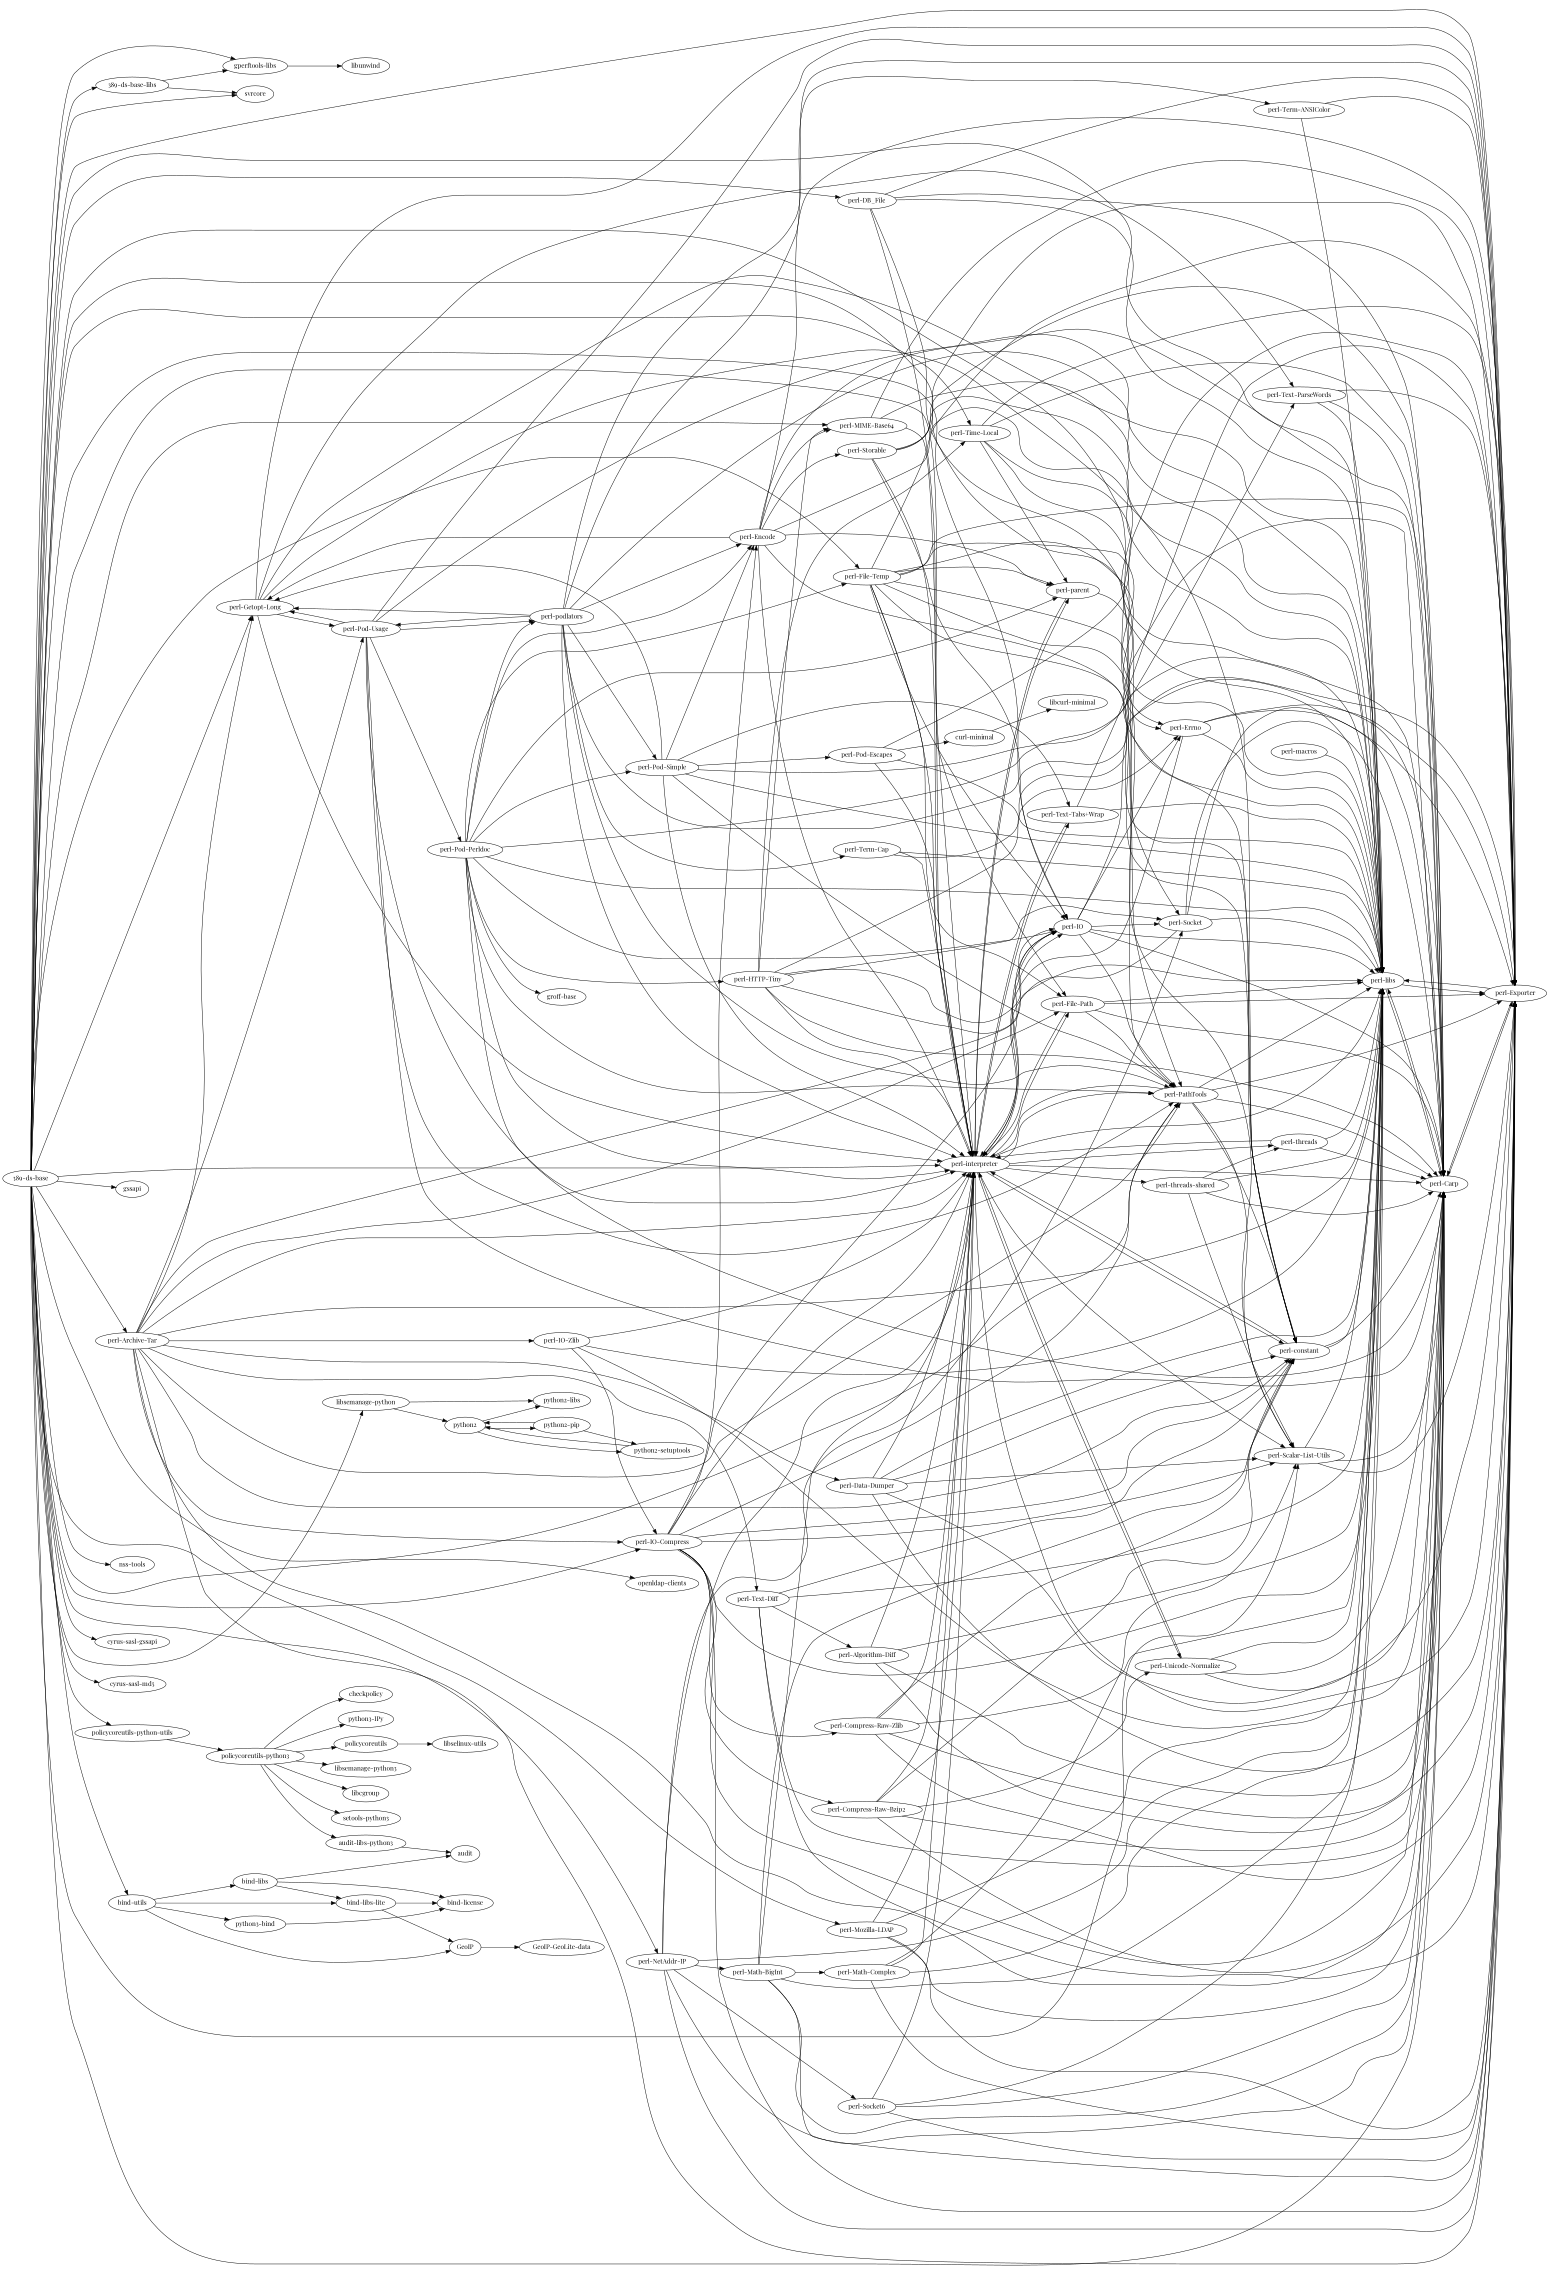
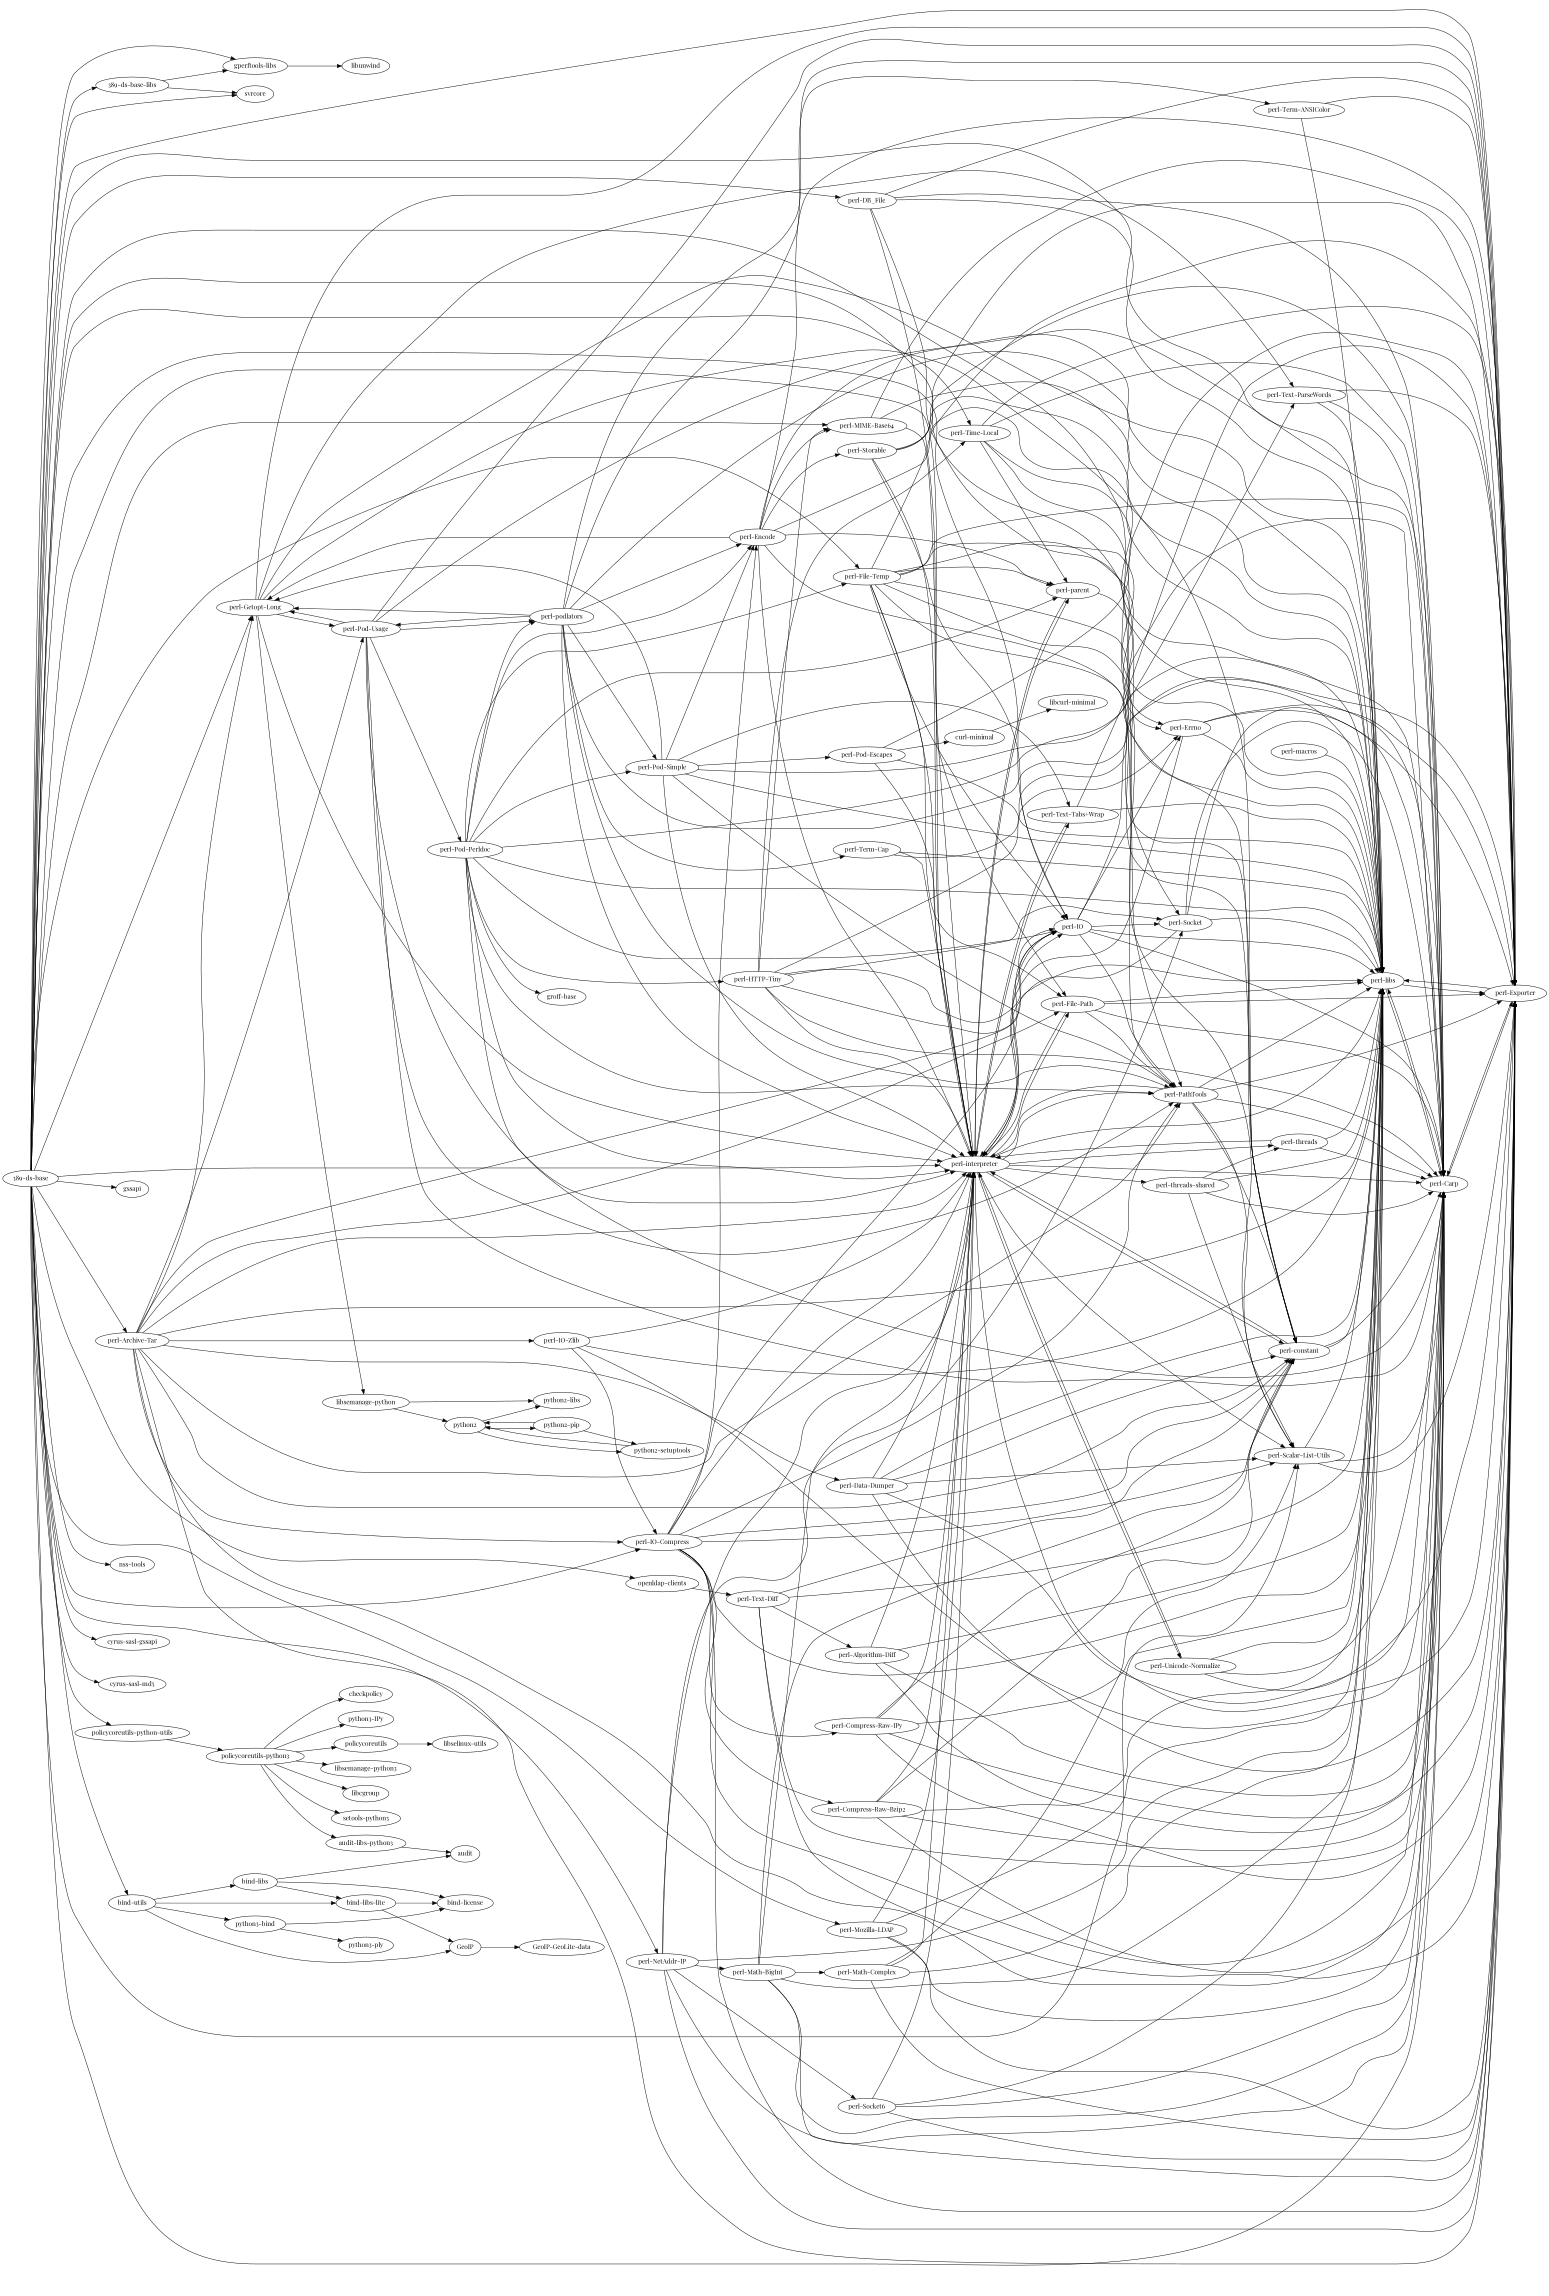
edge "perl-Archive-Tar" -> "perl-Text-Diff": now "openldap-clients" -> "perl-Text-Diff"
edge "389-ds-base" -> "perl-PathTools": removed
edge "389-ds-base" -> "libsemanage-python": now "perl-Getopt-Long" -> "libsemanage-python"
node "perl-Compress-Raw-Zlib": label "perl-Compress-Raw-Zlib" -> "perl-Compress-Raw-IPy"
edge "perl-Compress-Raw-Bzip2" -> "perl-Unicode-Normalize": now "perl-Compress-Raw-Bzip2" -> "perl-libs"
node "python3-ply": added
